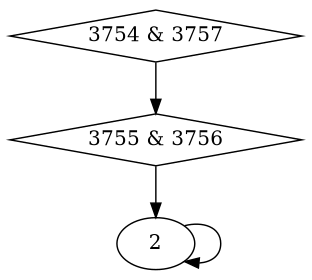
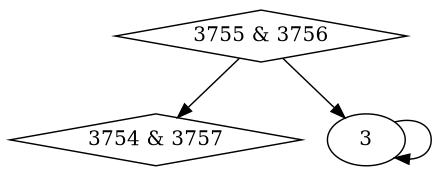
edge "3754 & 3757" -> "3755 & 3756": reversed
node "2": label "2" -> "3"
